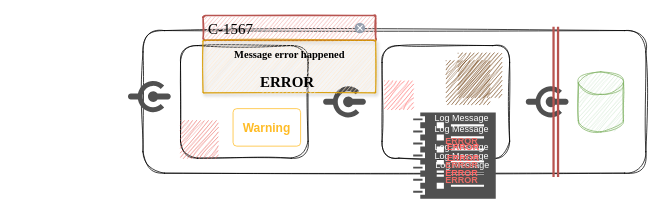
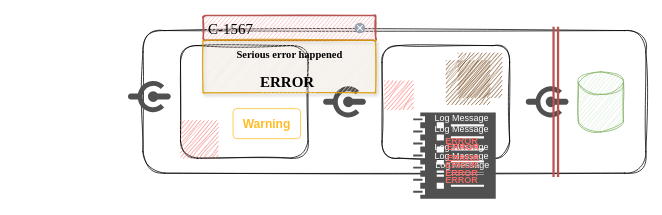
node "Message error happened": label "Message error happened" -> "Serious error happened"
node "Warning": size 68x38 -> 68x30
